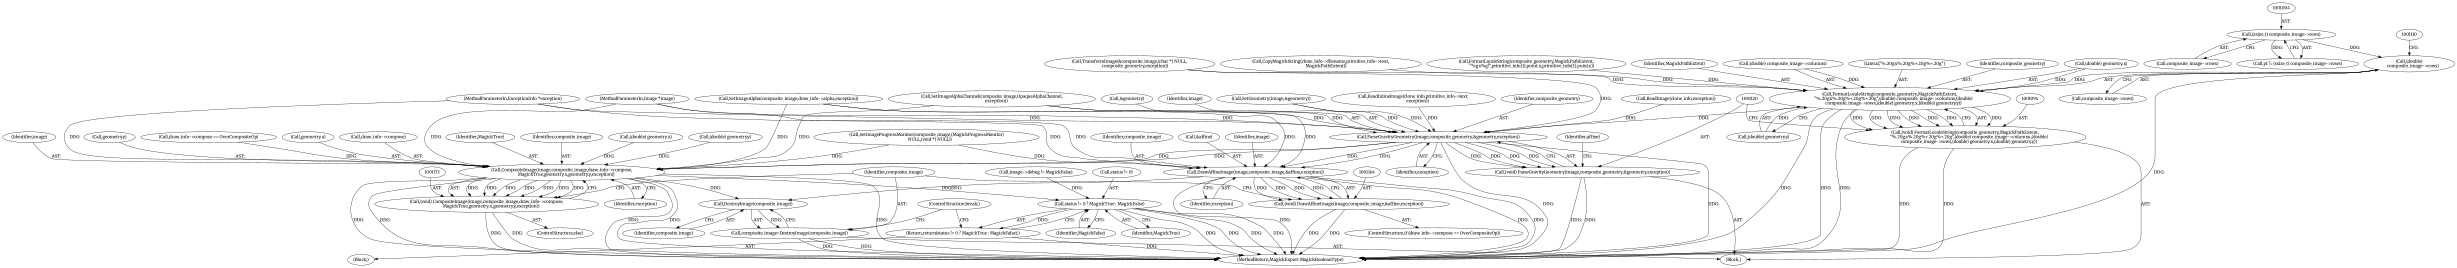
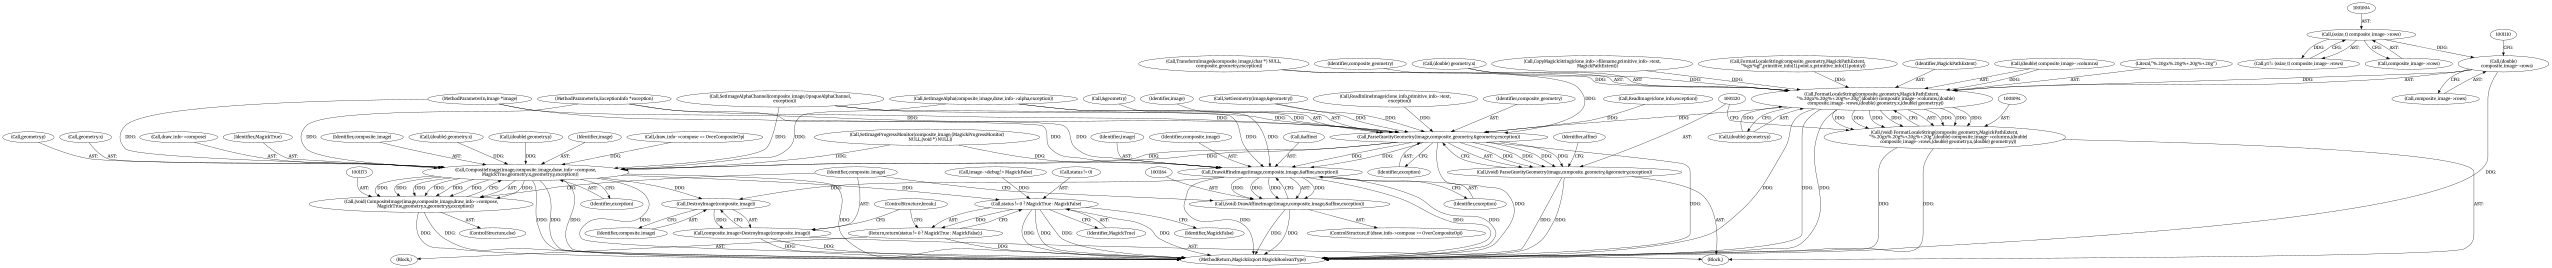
edge "(Identifier,MagickFalse)" -> "(Call,status != 0 ? MagickTrue : MagickFalse)": removed, label "AST:"
